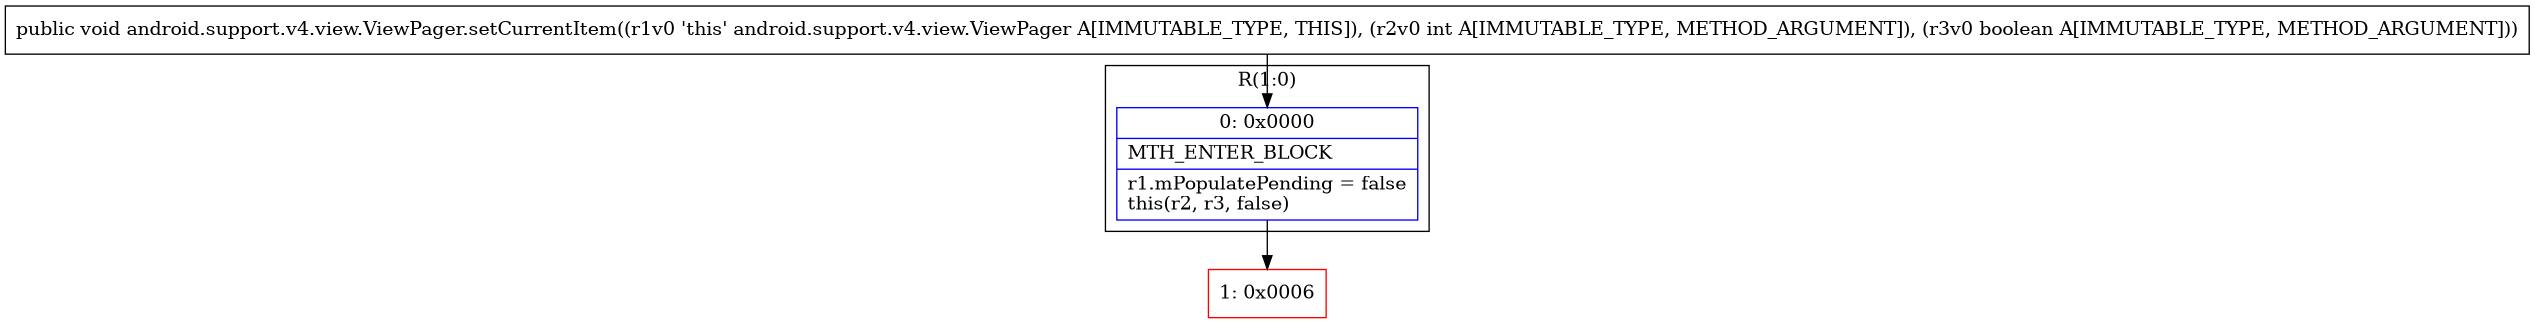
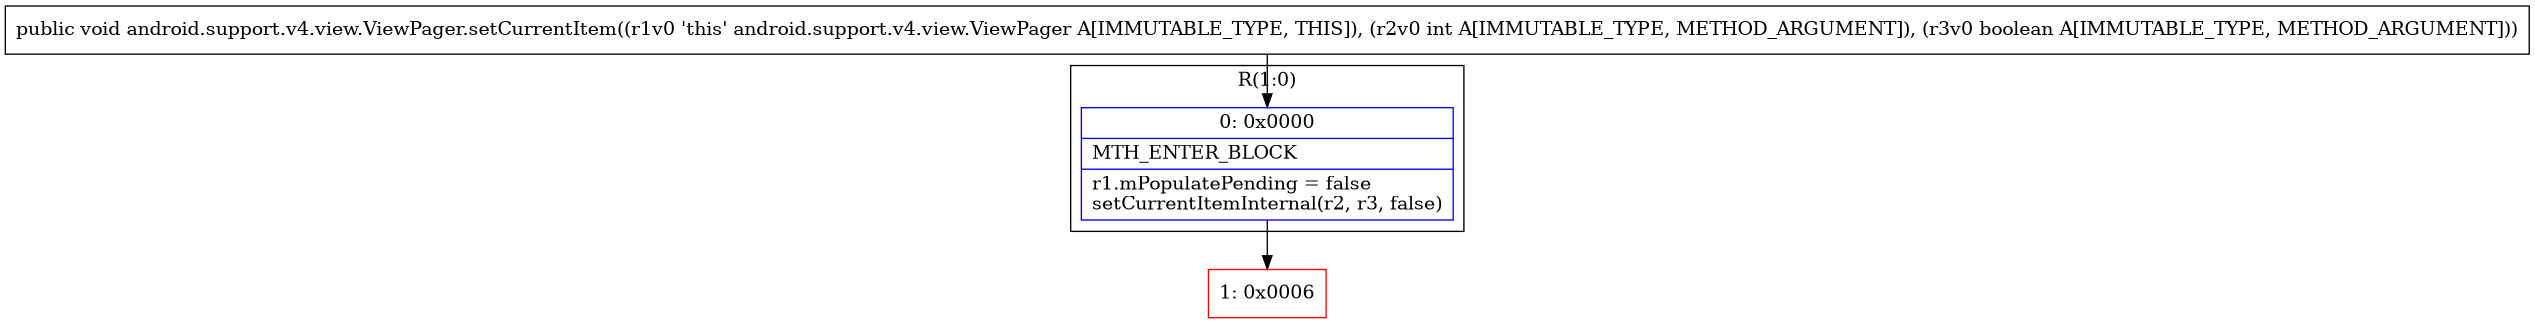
node "0: 0x0000": text "this(r2, r3, false)" -> "setCurrentItemInternal(r2, r3, false)"
